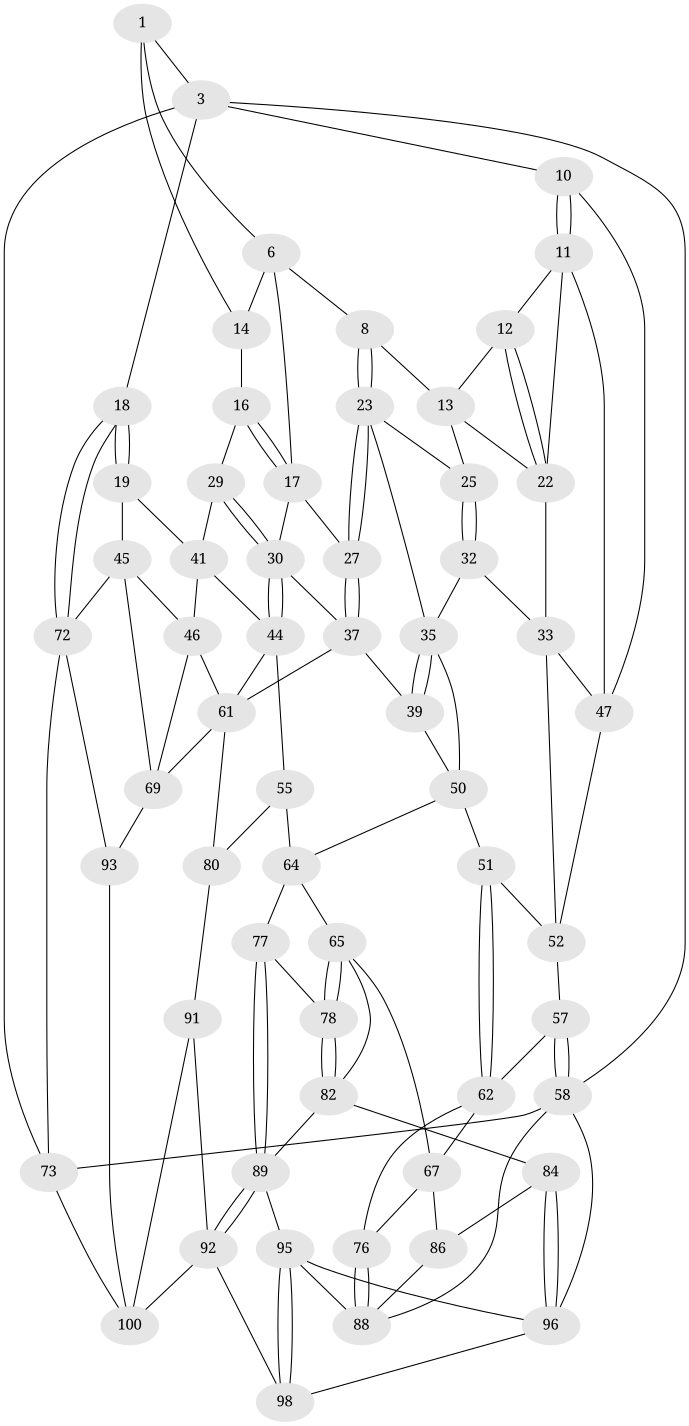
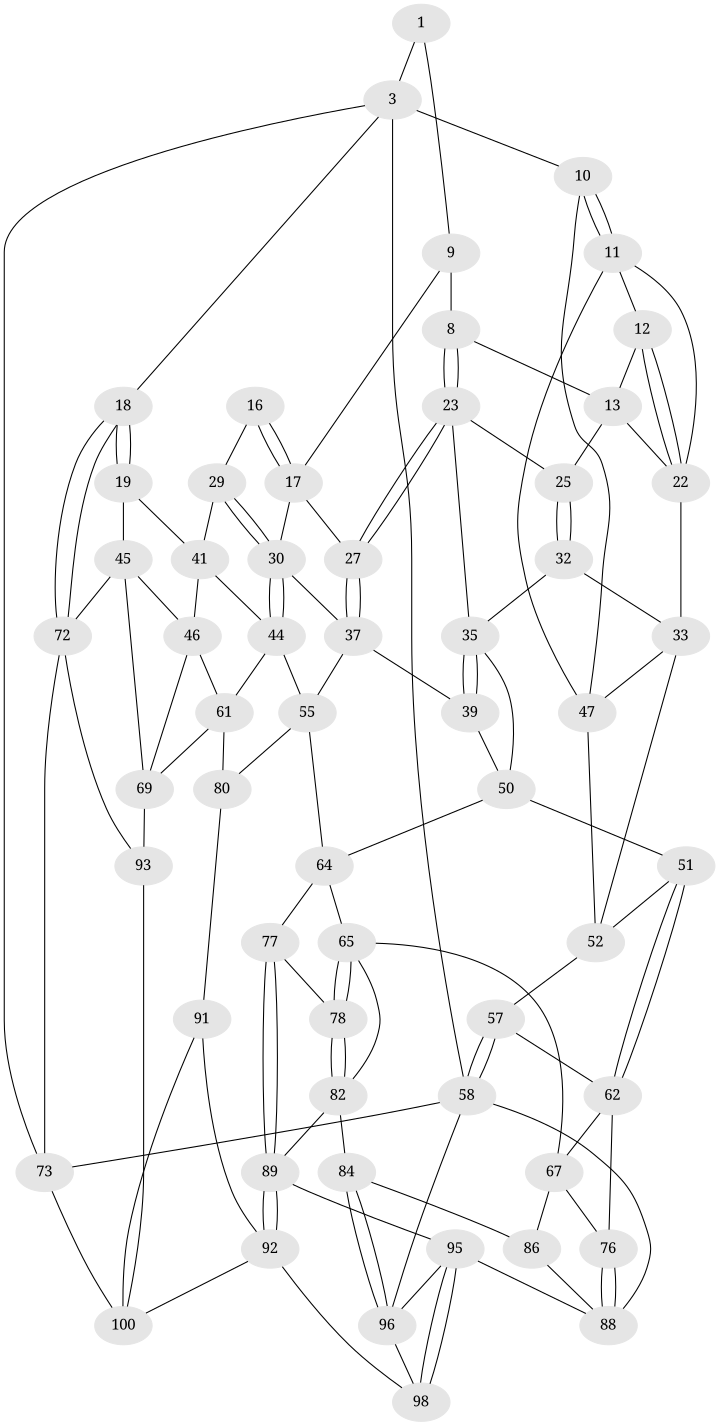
node "6": label "6" -> "9"
node "14": removed
edge "37" -- "61": now "37" -- "55"
